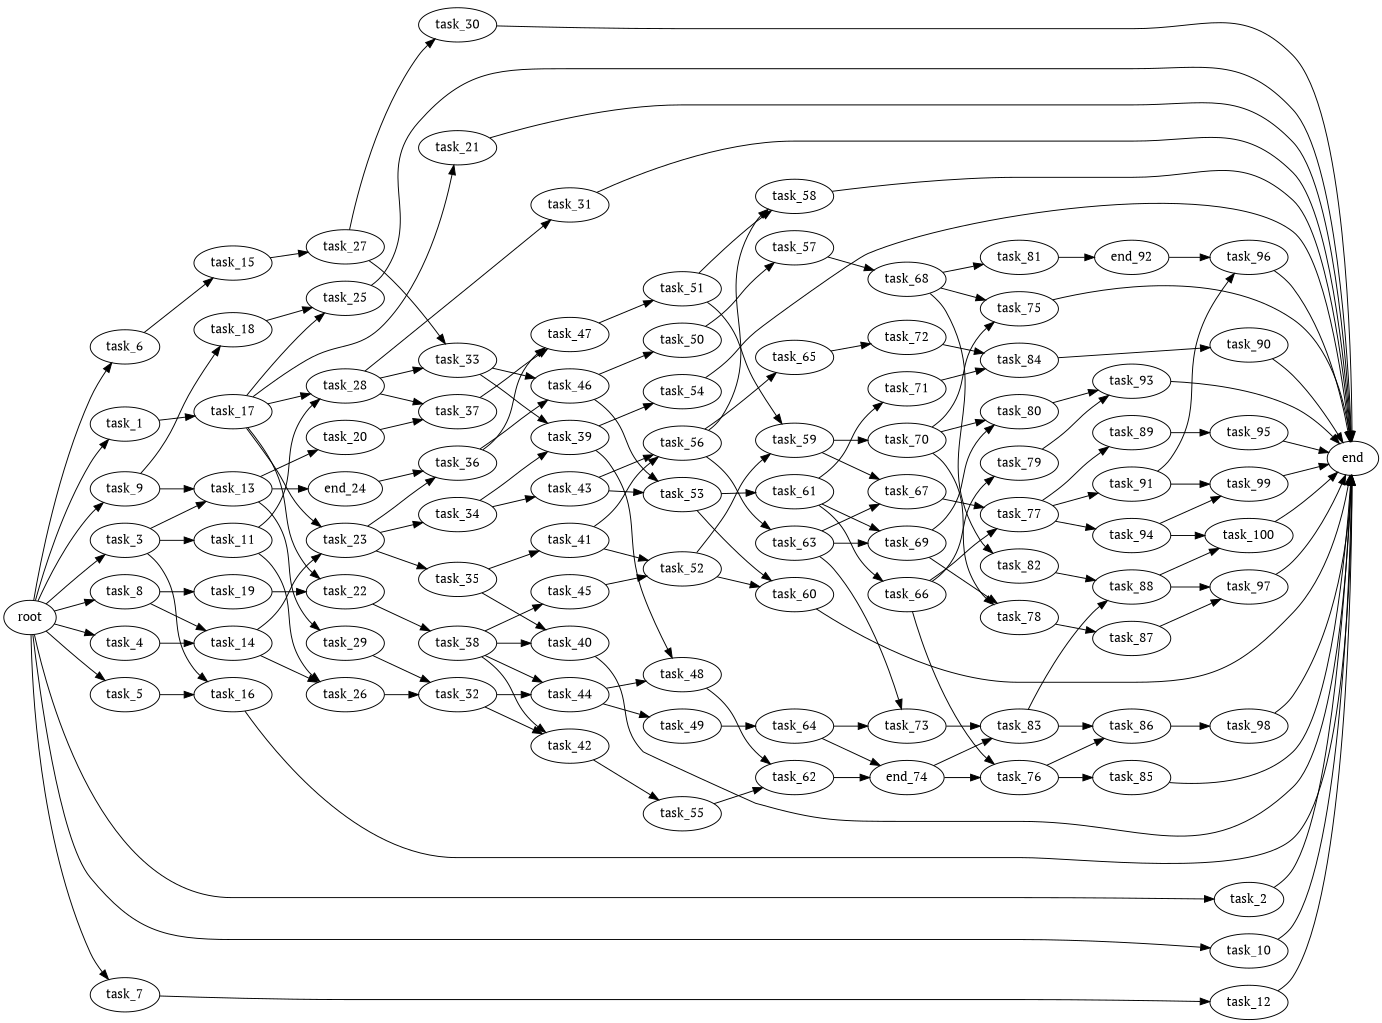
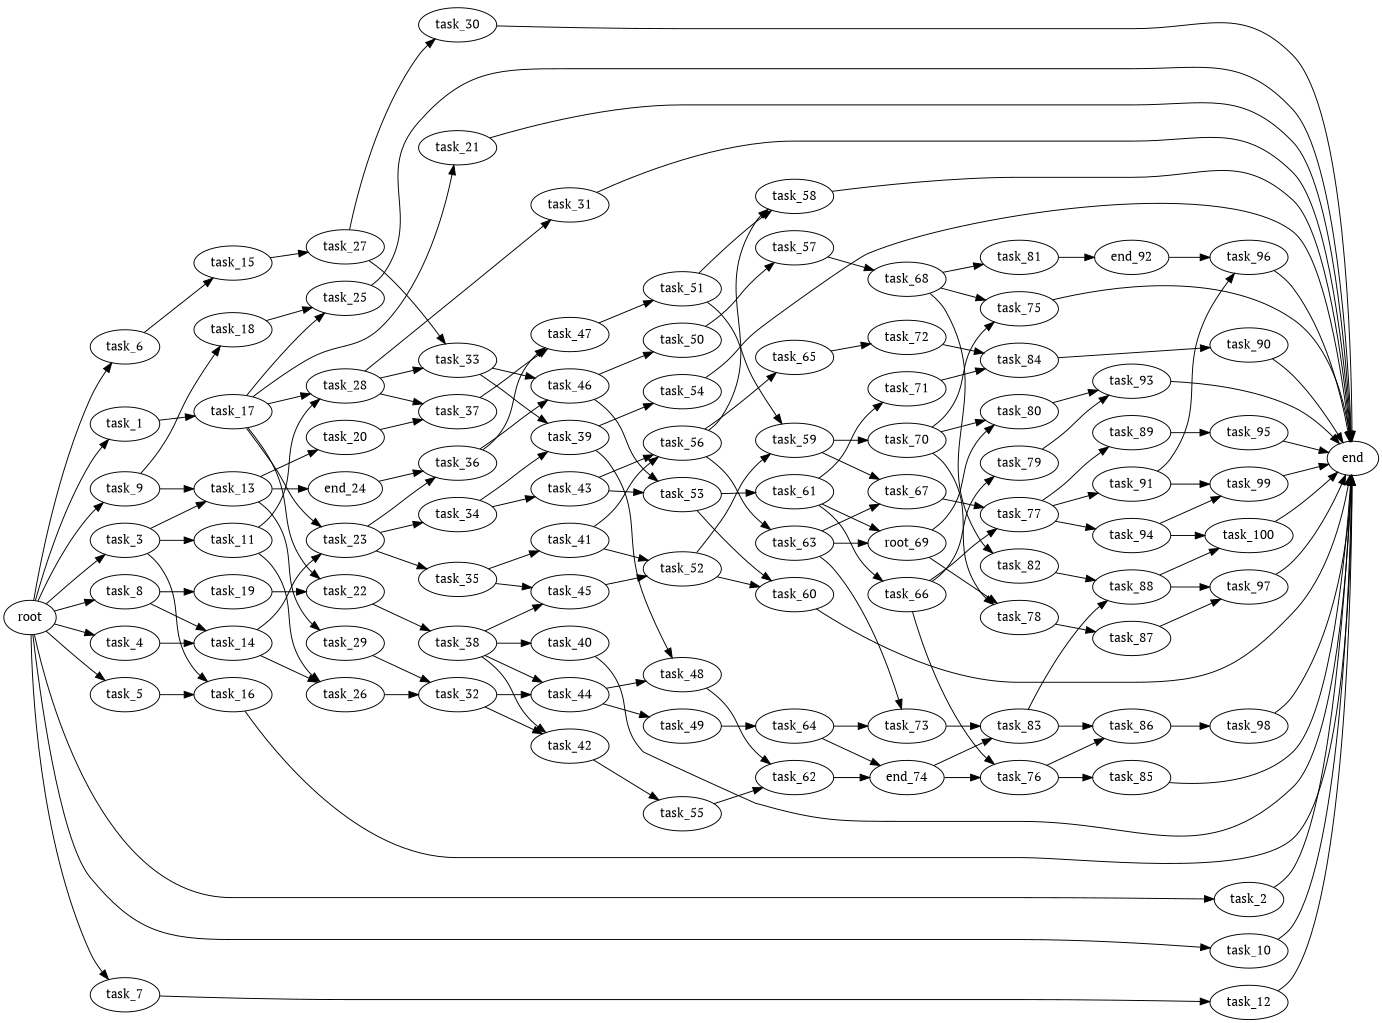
node "task_69": label "task_69" -> "root_69"
edge "task_35" -> "task_40": now "task_35" -> "task_45"
